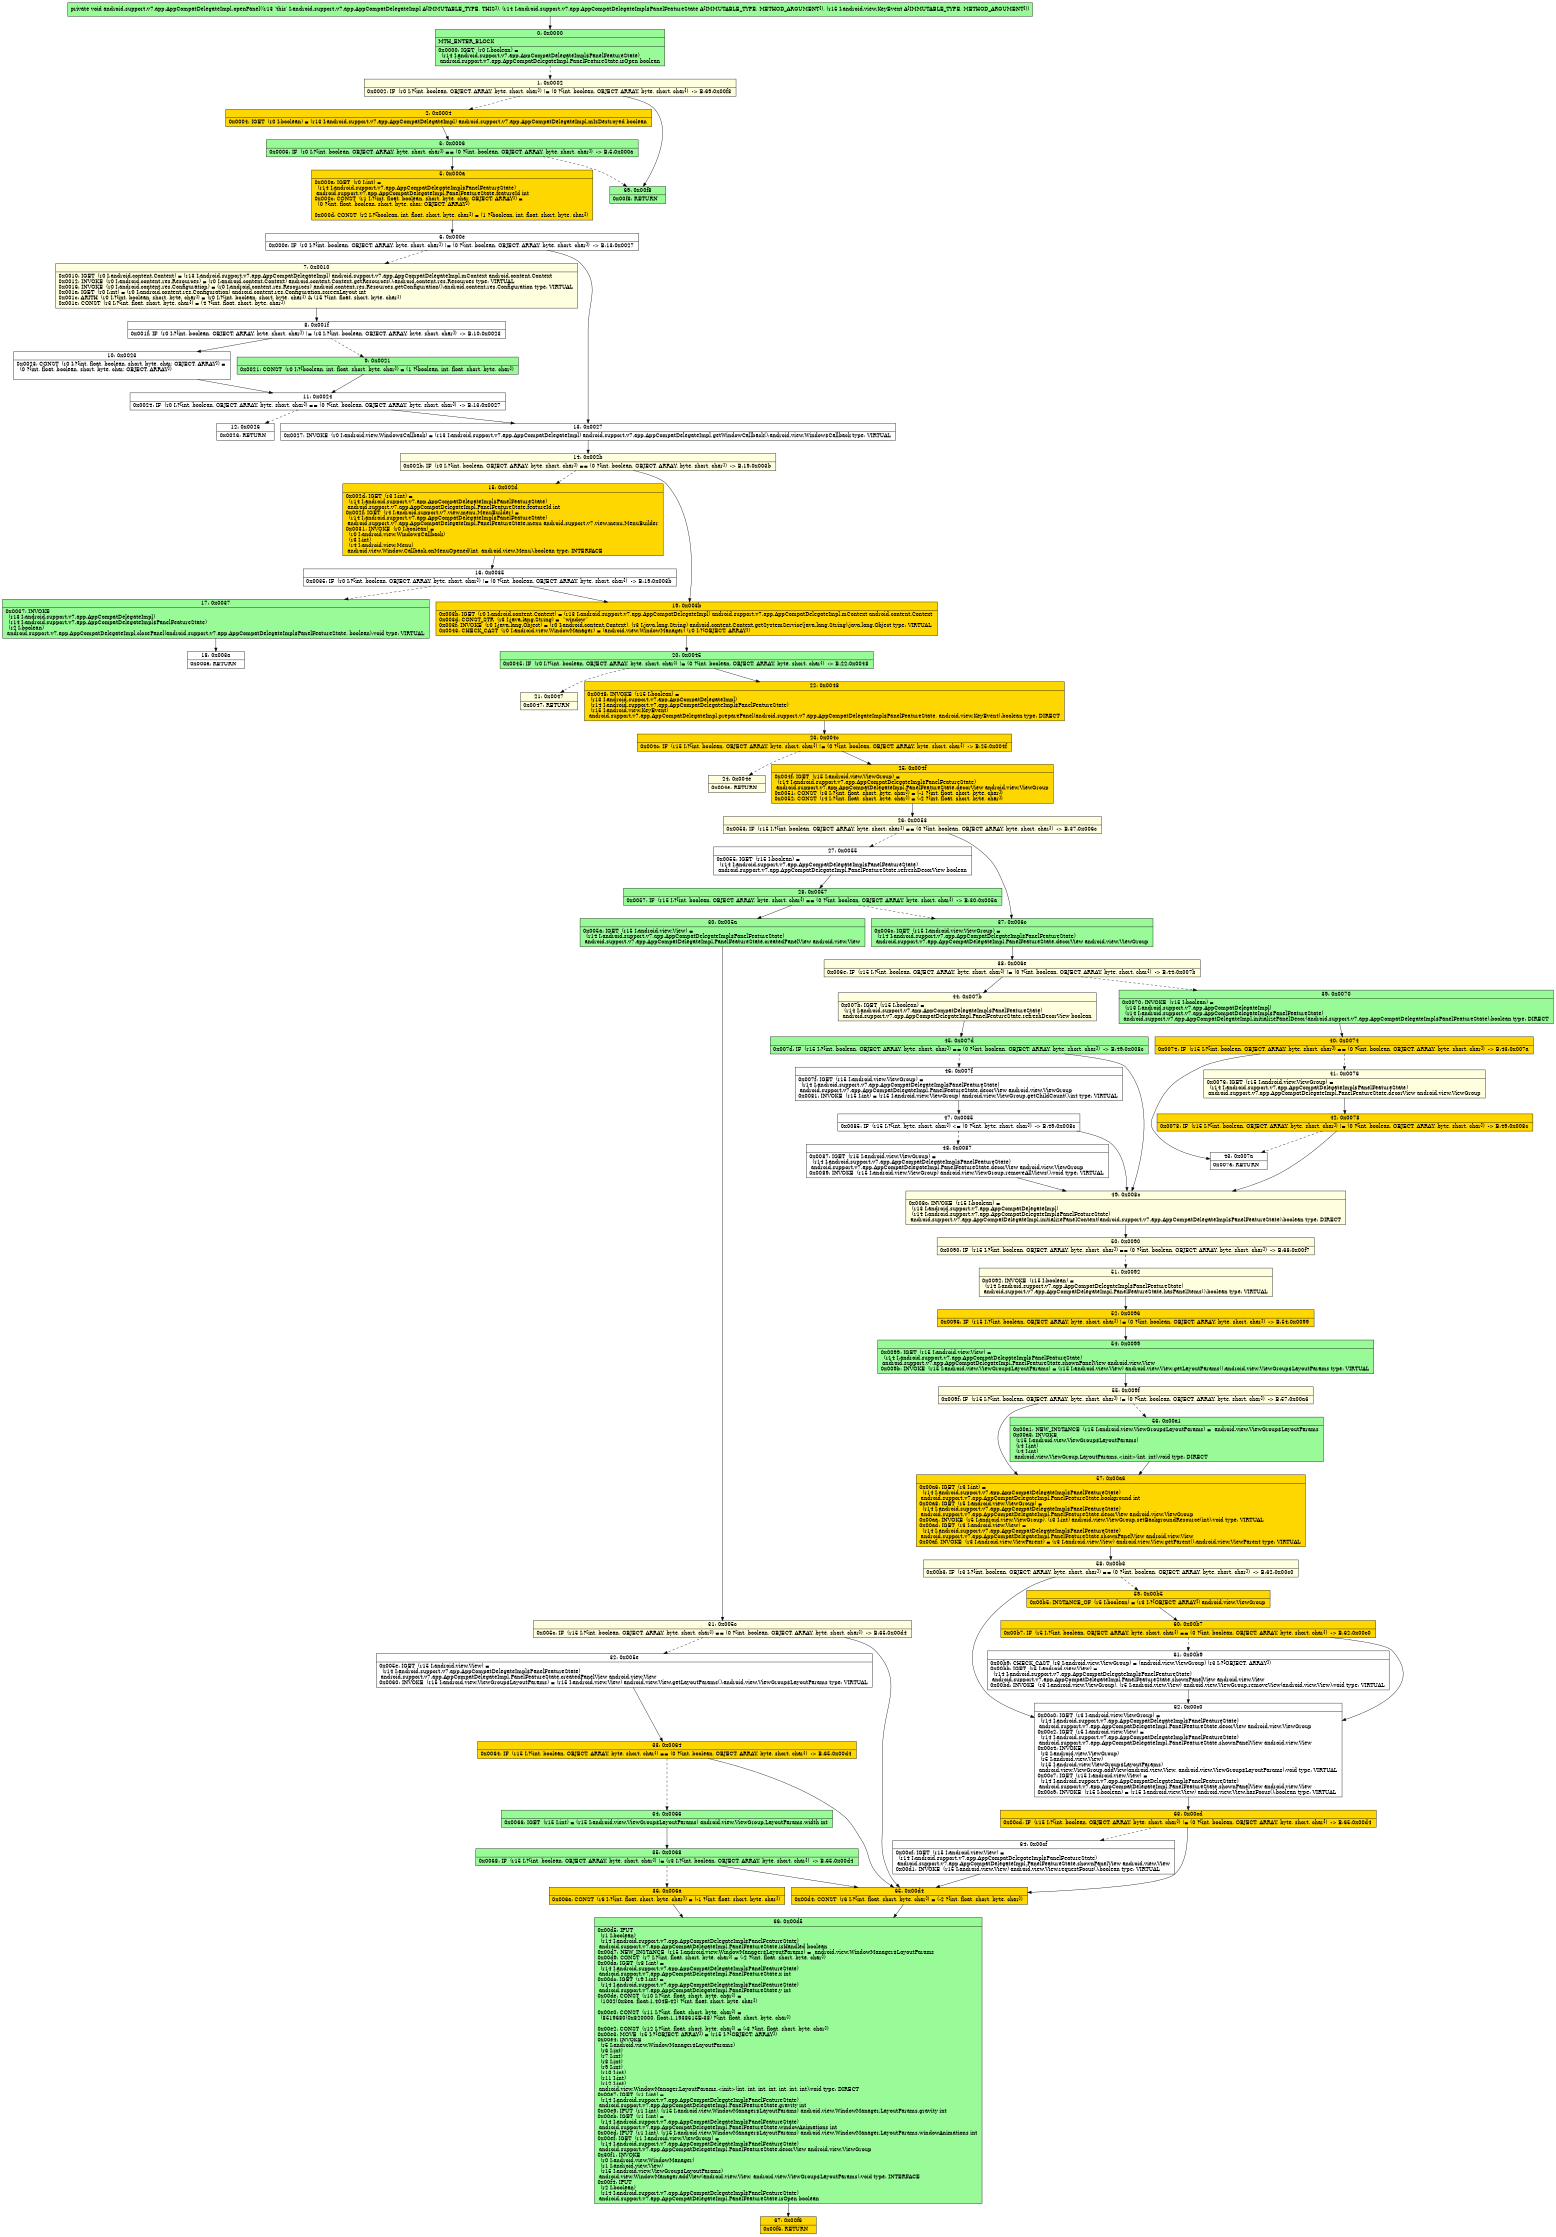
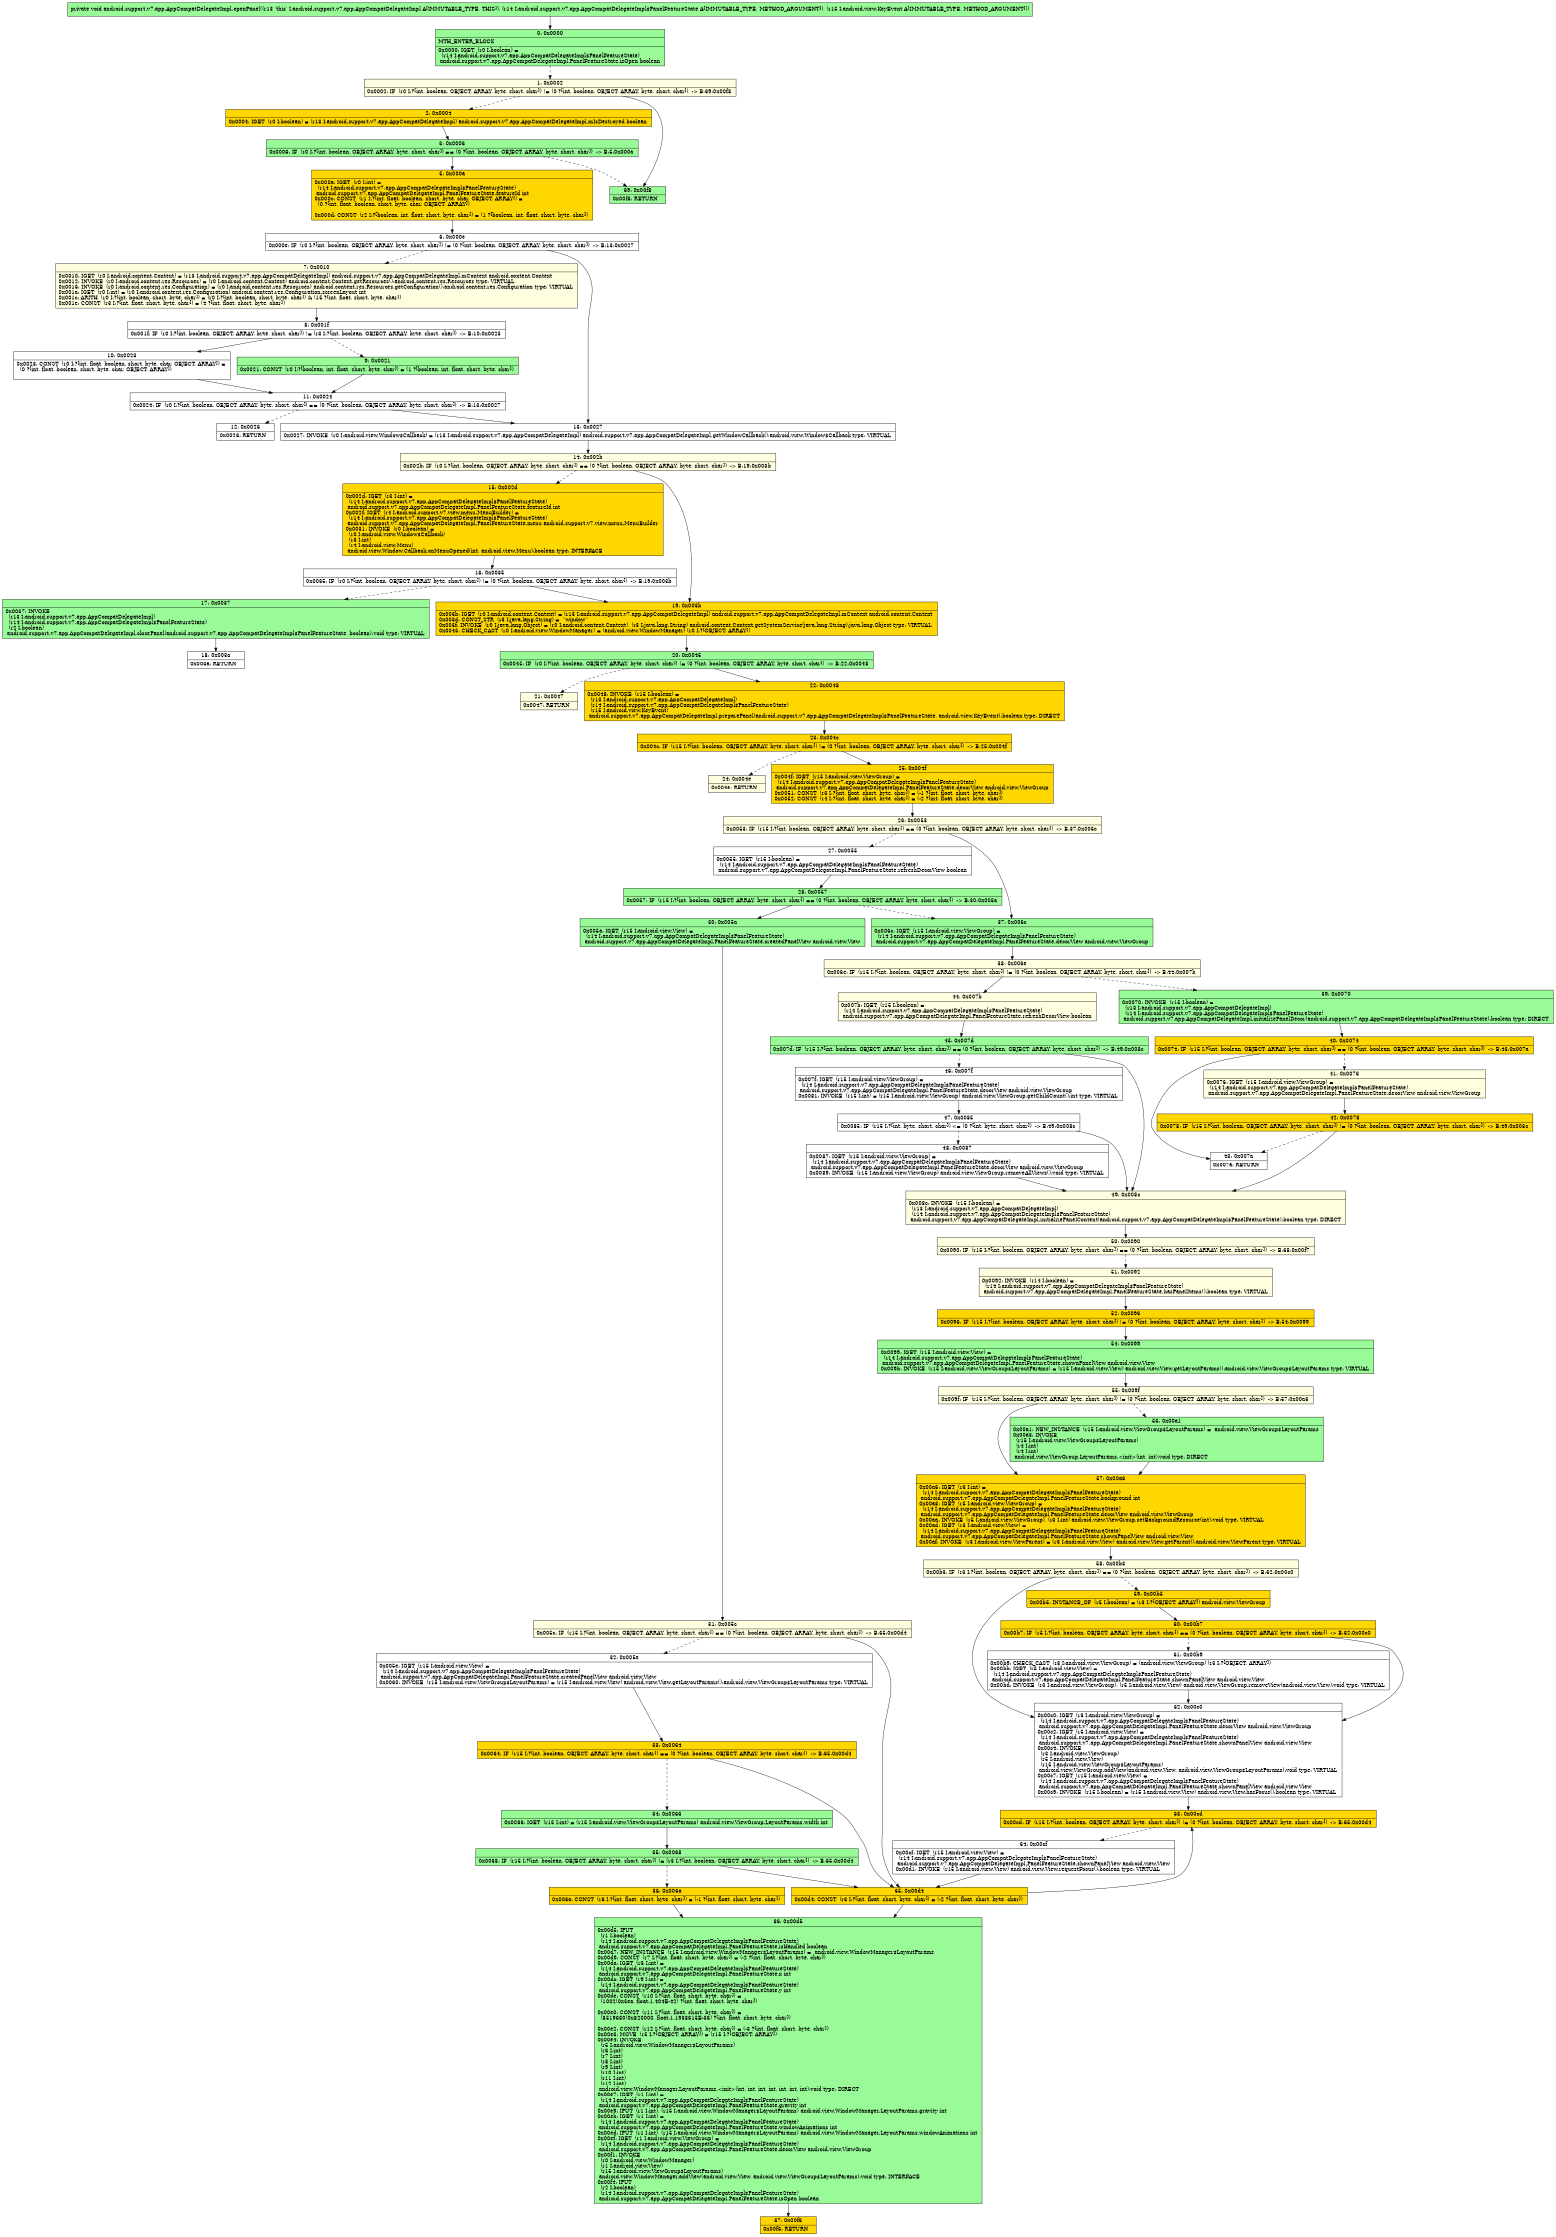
node "51: 0x0092": text "0x0092: INVOKE  (r15 I:boolean) =" -> "0x0092: INVOKE  (r14 I:boolean) ="
edge "63: 0x00cd" -> "65: 0x00d4": reversed
node "66: 0x00d5": text "0x30f1: INVOKE" -> "0x00f1: INVOKE"
